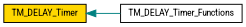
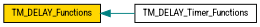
node "TM_DELAY_Timer": label "TM_DELAY_Timer" -> "TM_DELAY_Functions"
